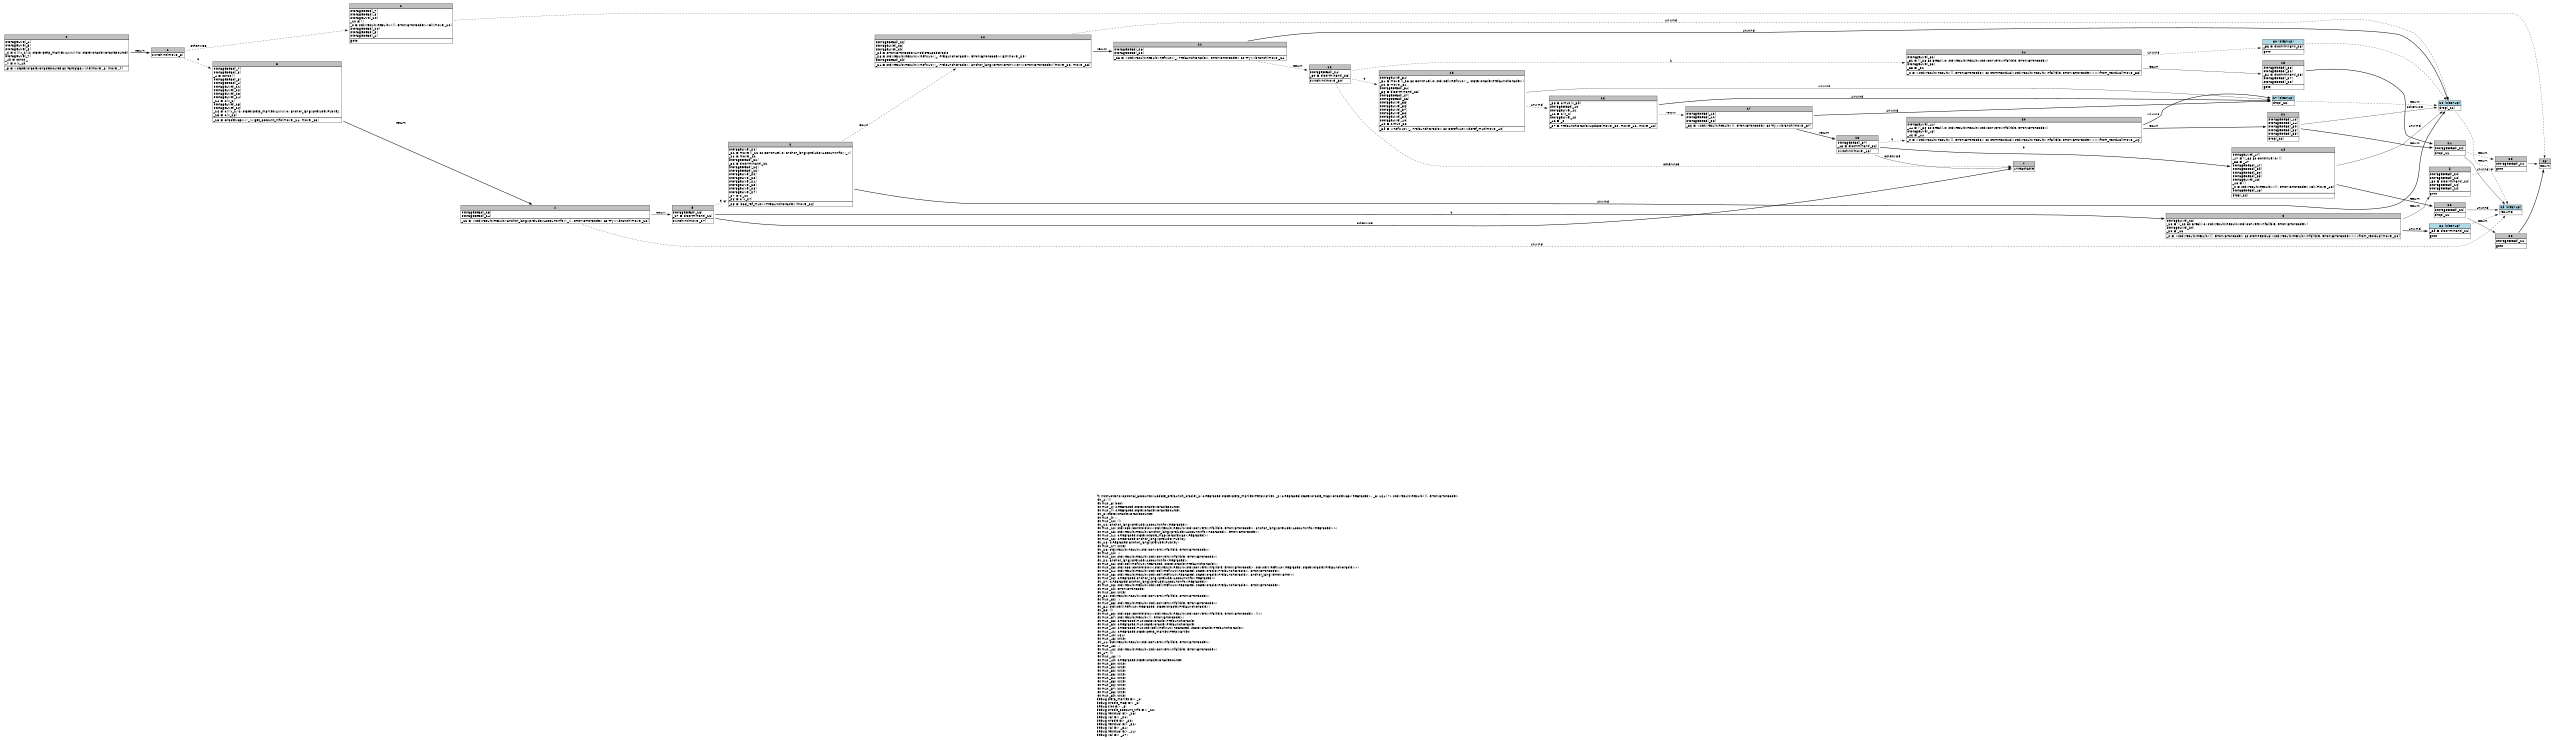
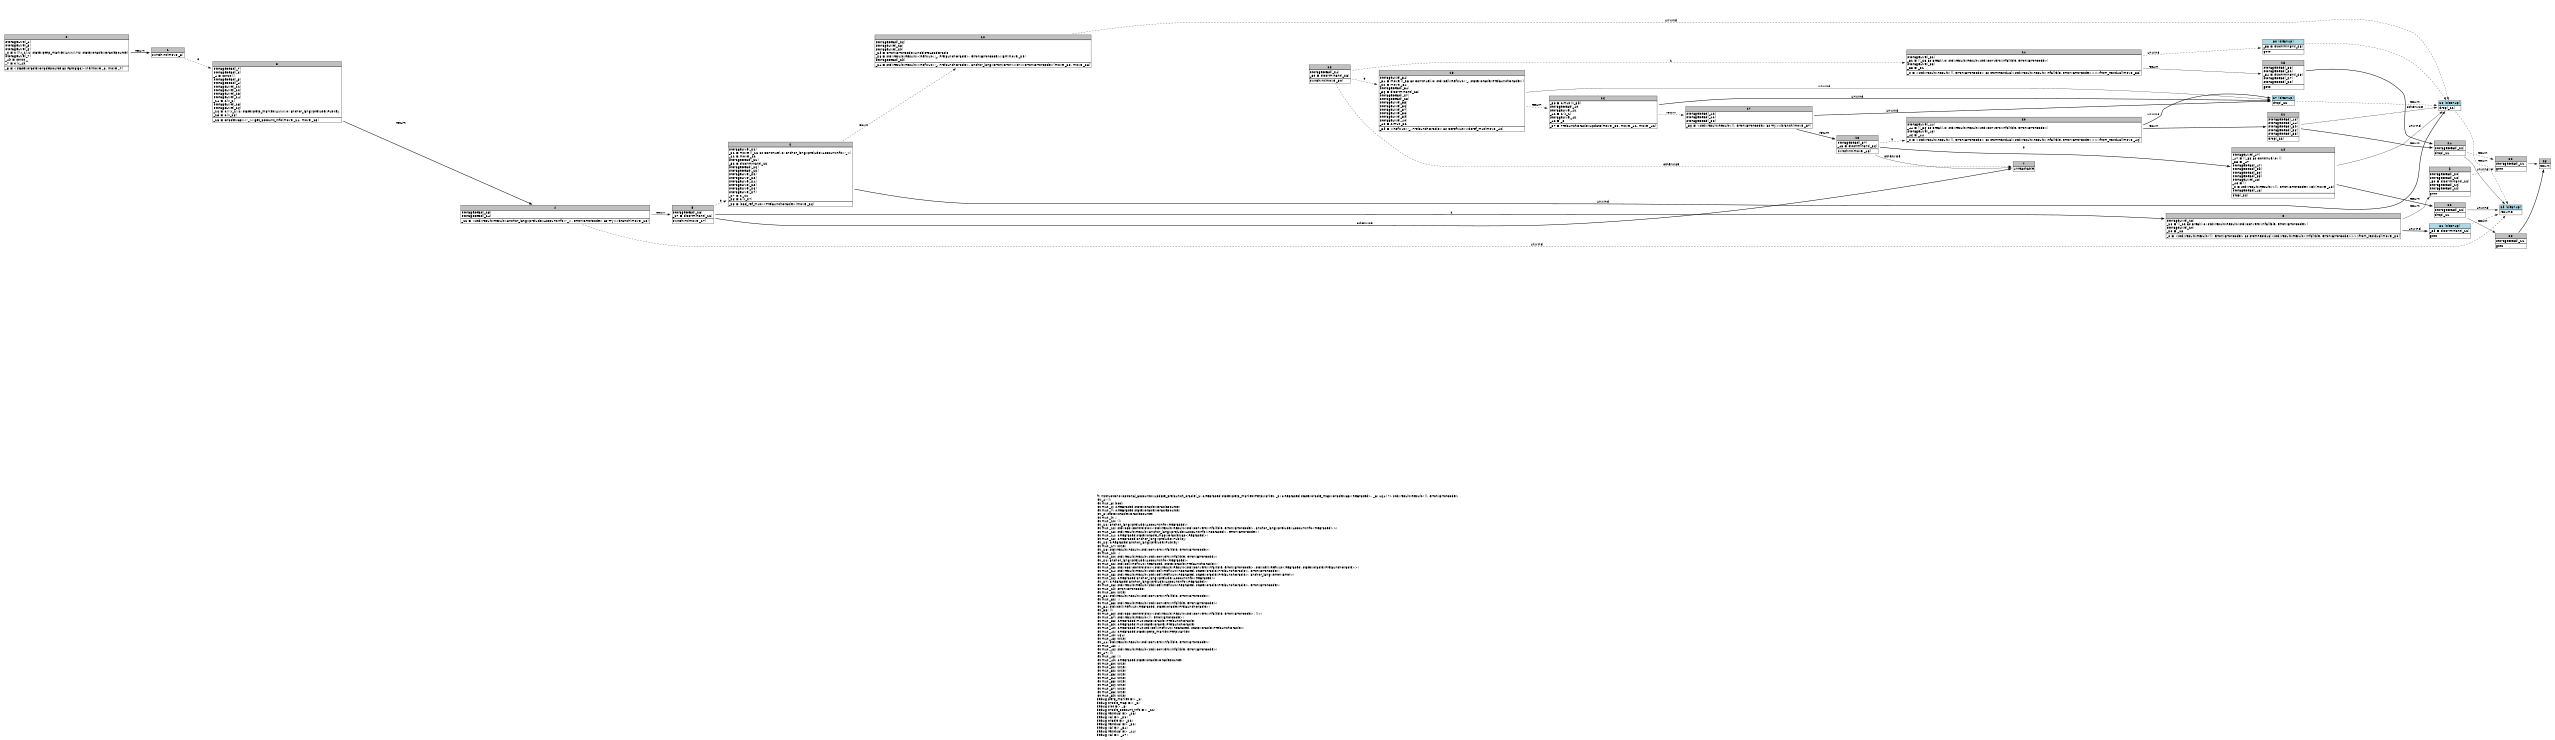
node "2": removed
node "11": removed
edge "13" -> "16": label "unwind" -> "return"
